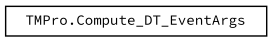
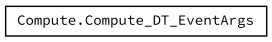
node "TMPro.Compute_DT_EventArgs": label "TMPro.Compute_DT_EventArgs" -> "Compute.Compute_DT_EventArgs"
